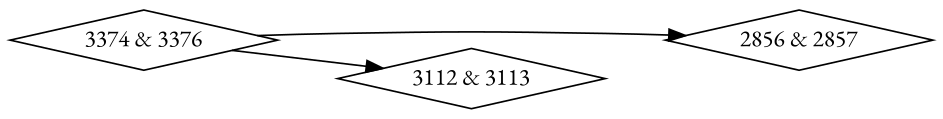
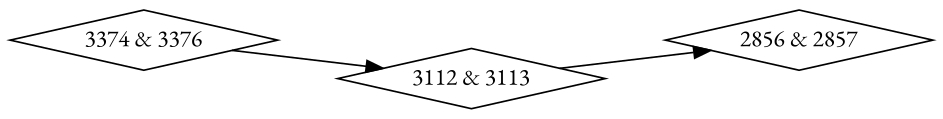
edge "3374 & 3376" -> "2856 & 2857": now "3112 & 3113" -> "2856 & 2857"
